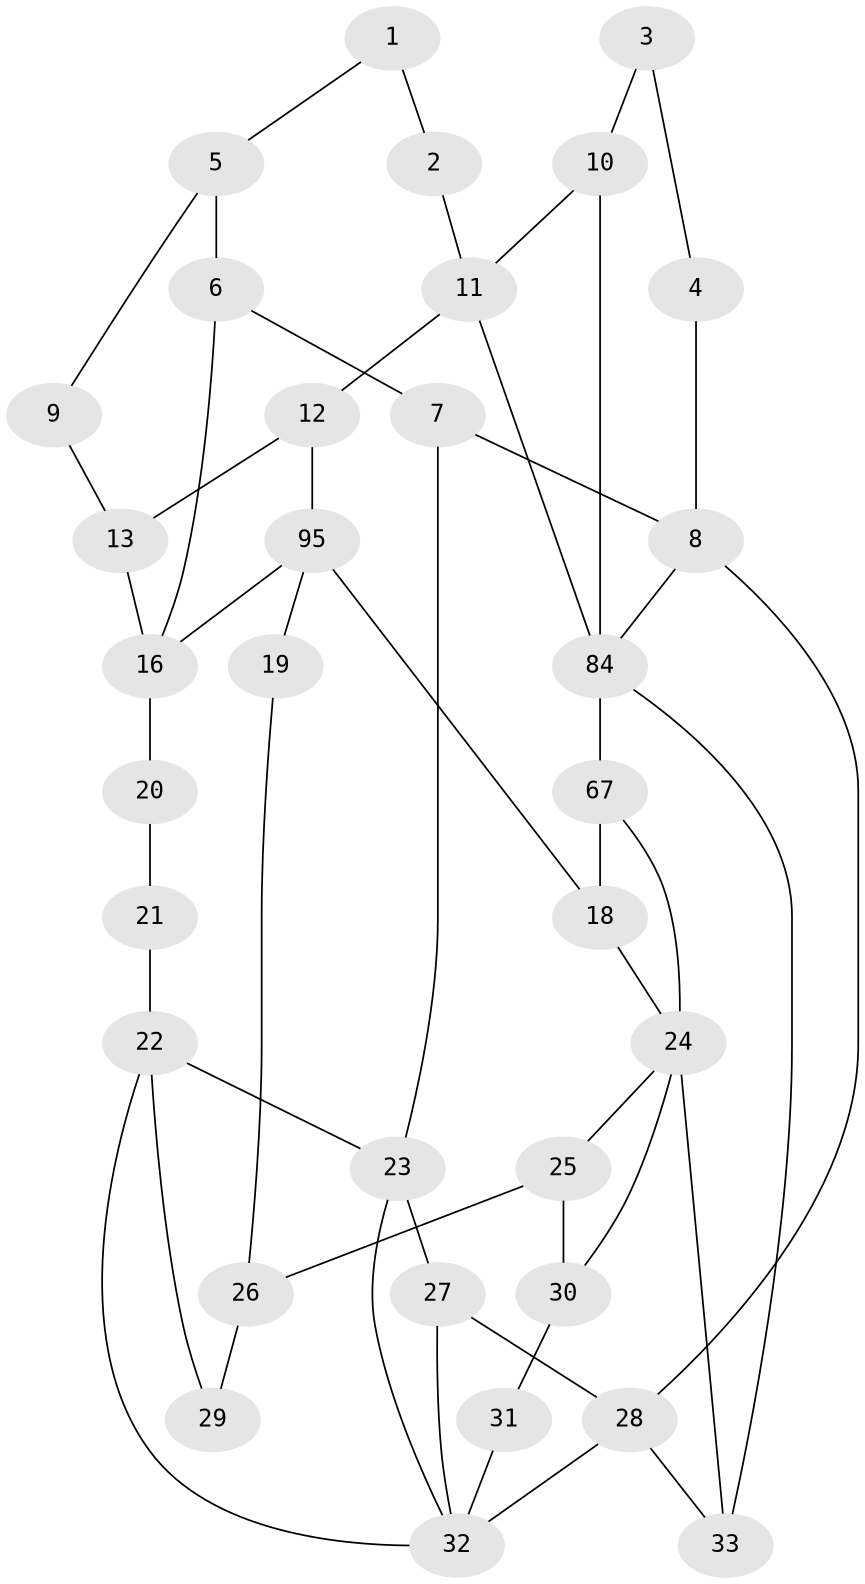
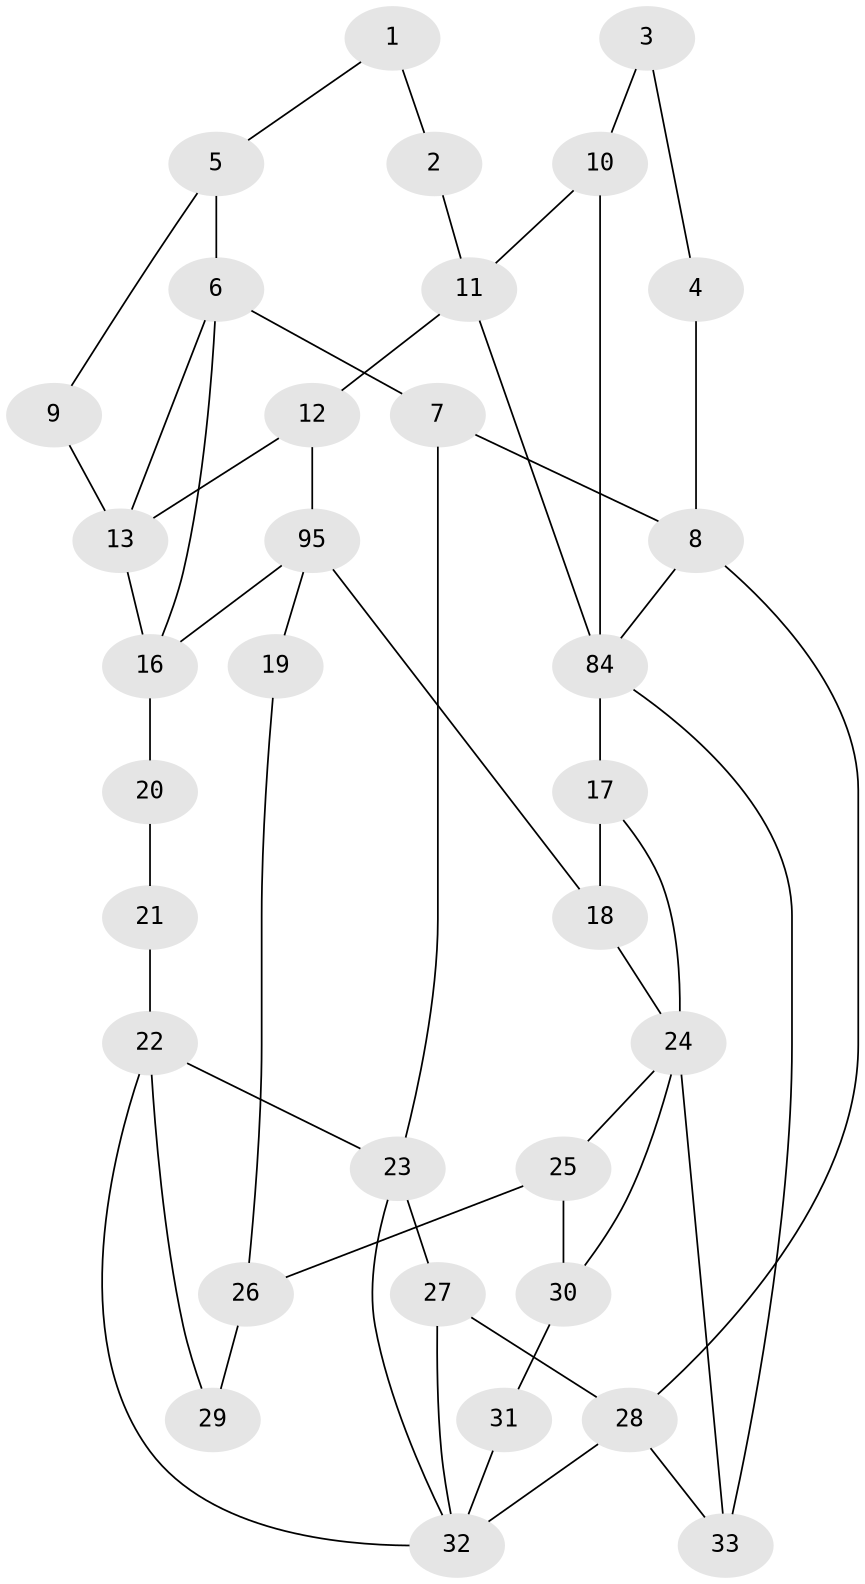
edge "6" -- "13": added
node "67": label "67" -> "17"
